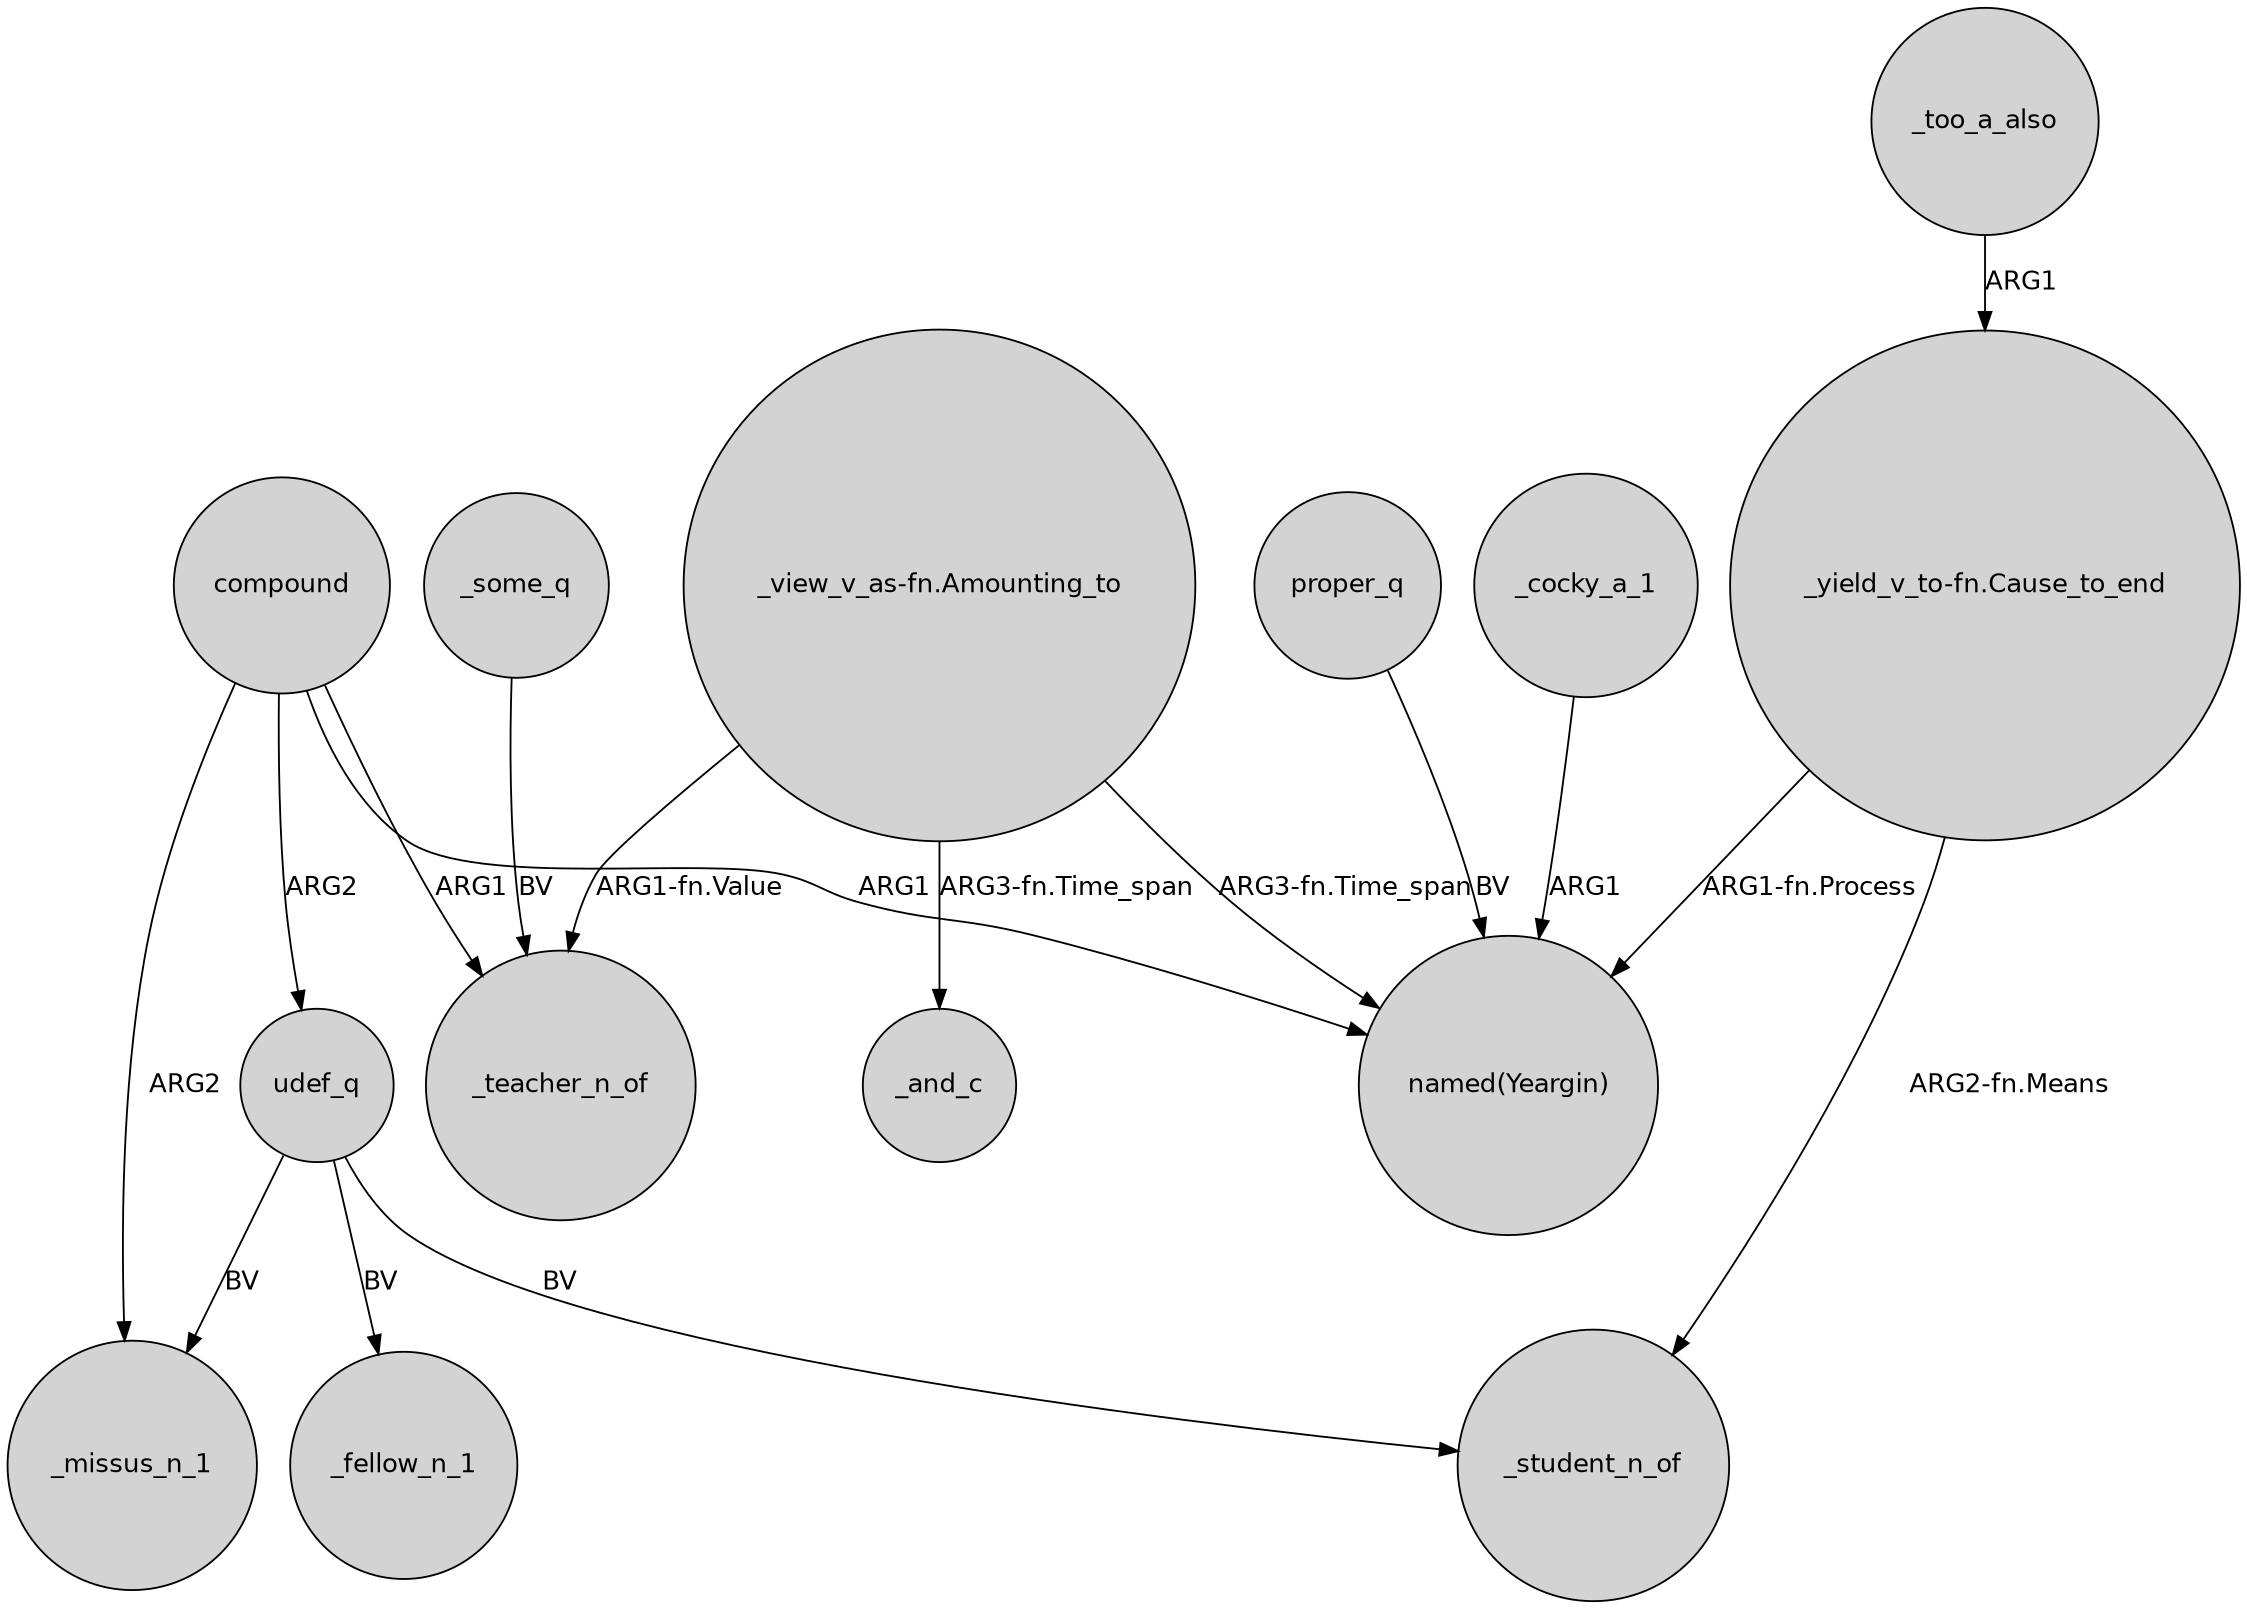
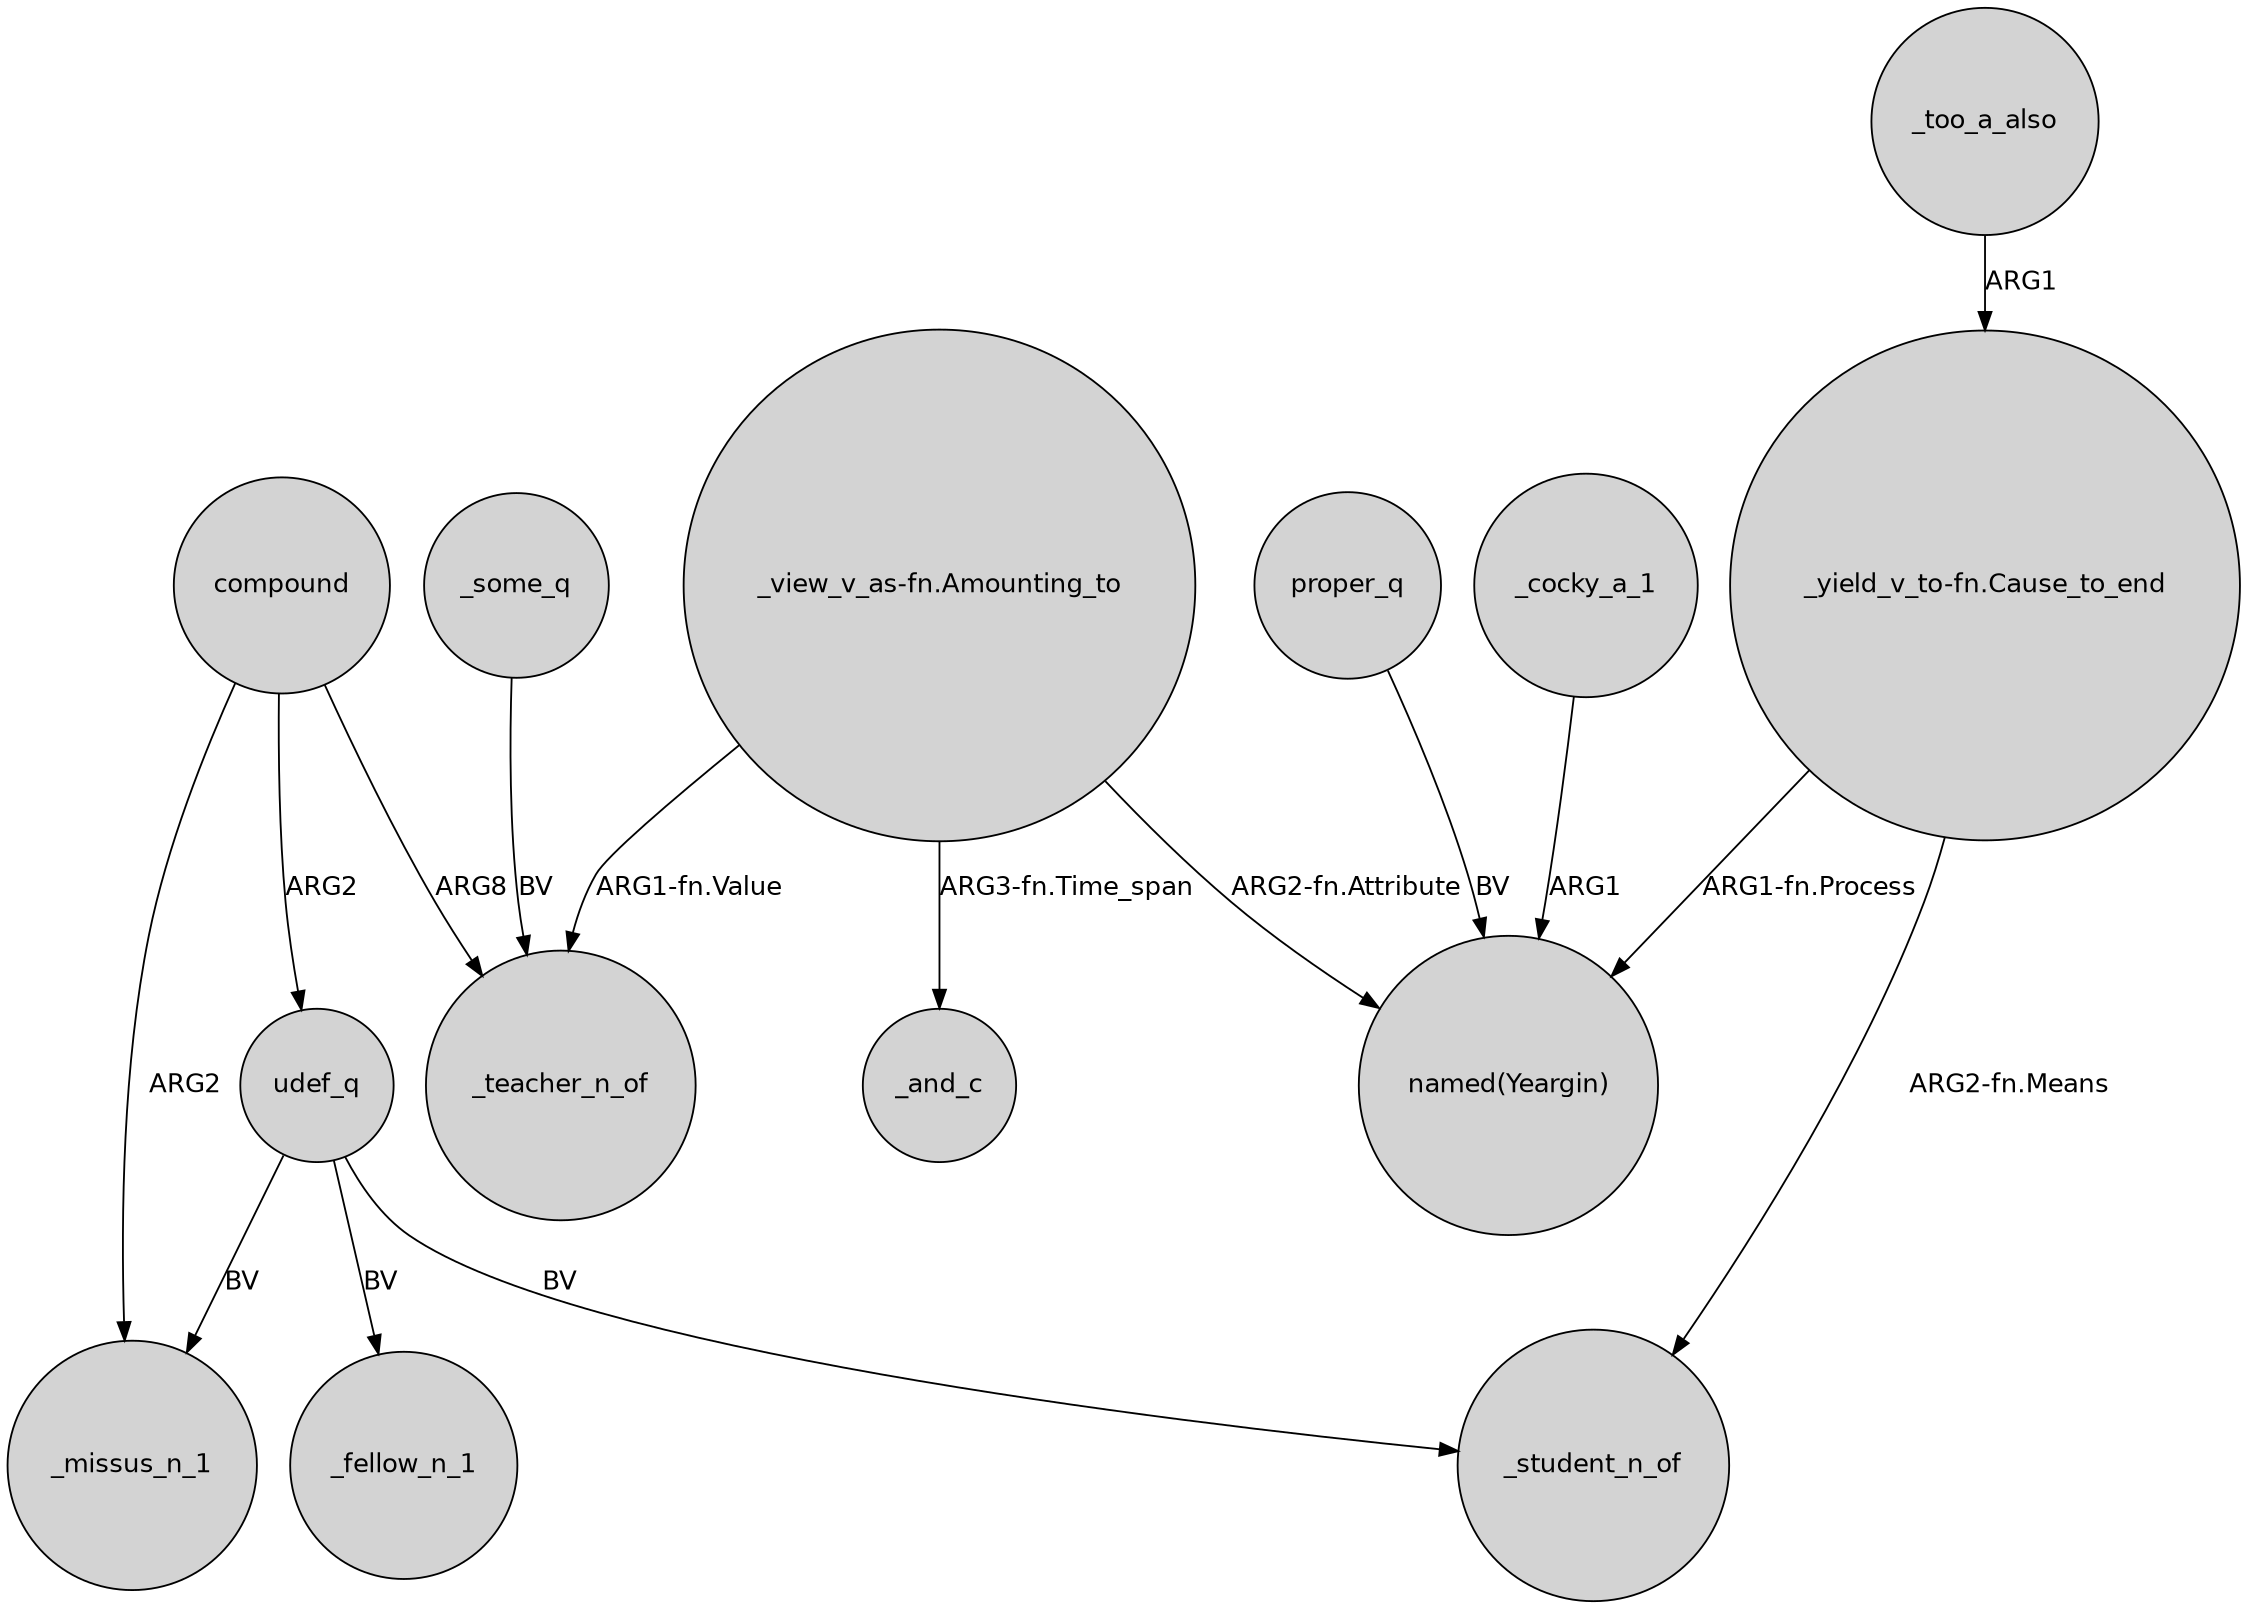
edge "compound" -> "named(Yeargin)": removed, label "ARG1"
edge "compound" -> "_teacher_n_of": label "ARG1" -> "ARG8"
edge "_view_v_as-fn.Amounting_to" -> "named(Yeargin)": label "ARG3-fn.Time_span" -> "ARG2-fn.Attribute"
